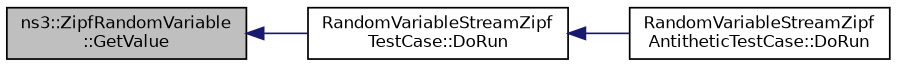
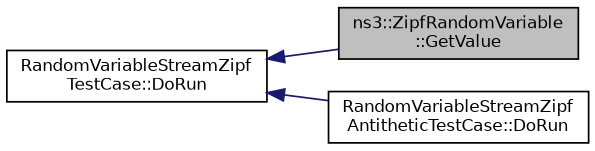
edge "RandomVariableStreamZipf TestCase::DoRun" -> "ns3::ZipfRandomVariable ::GetValue": reversed
